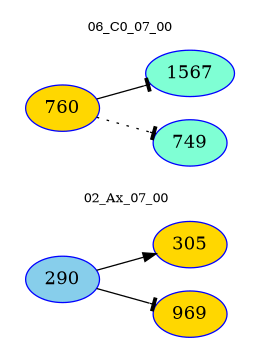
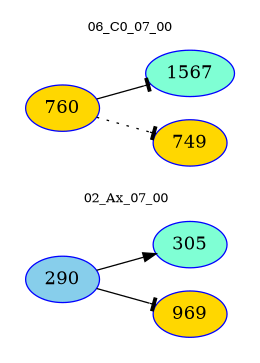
node "749": fillcolor aquamarine -> gold
node "305": fillcolor gold -> aquamarine
